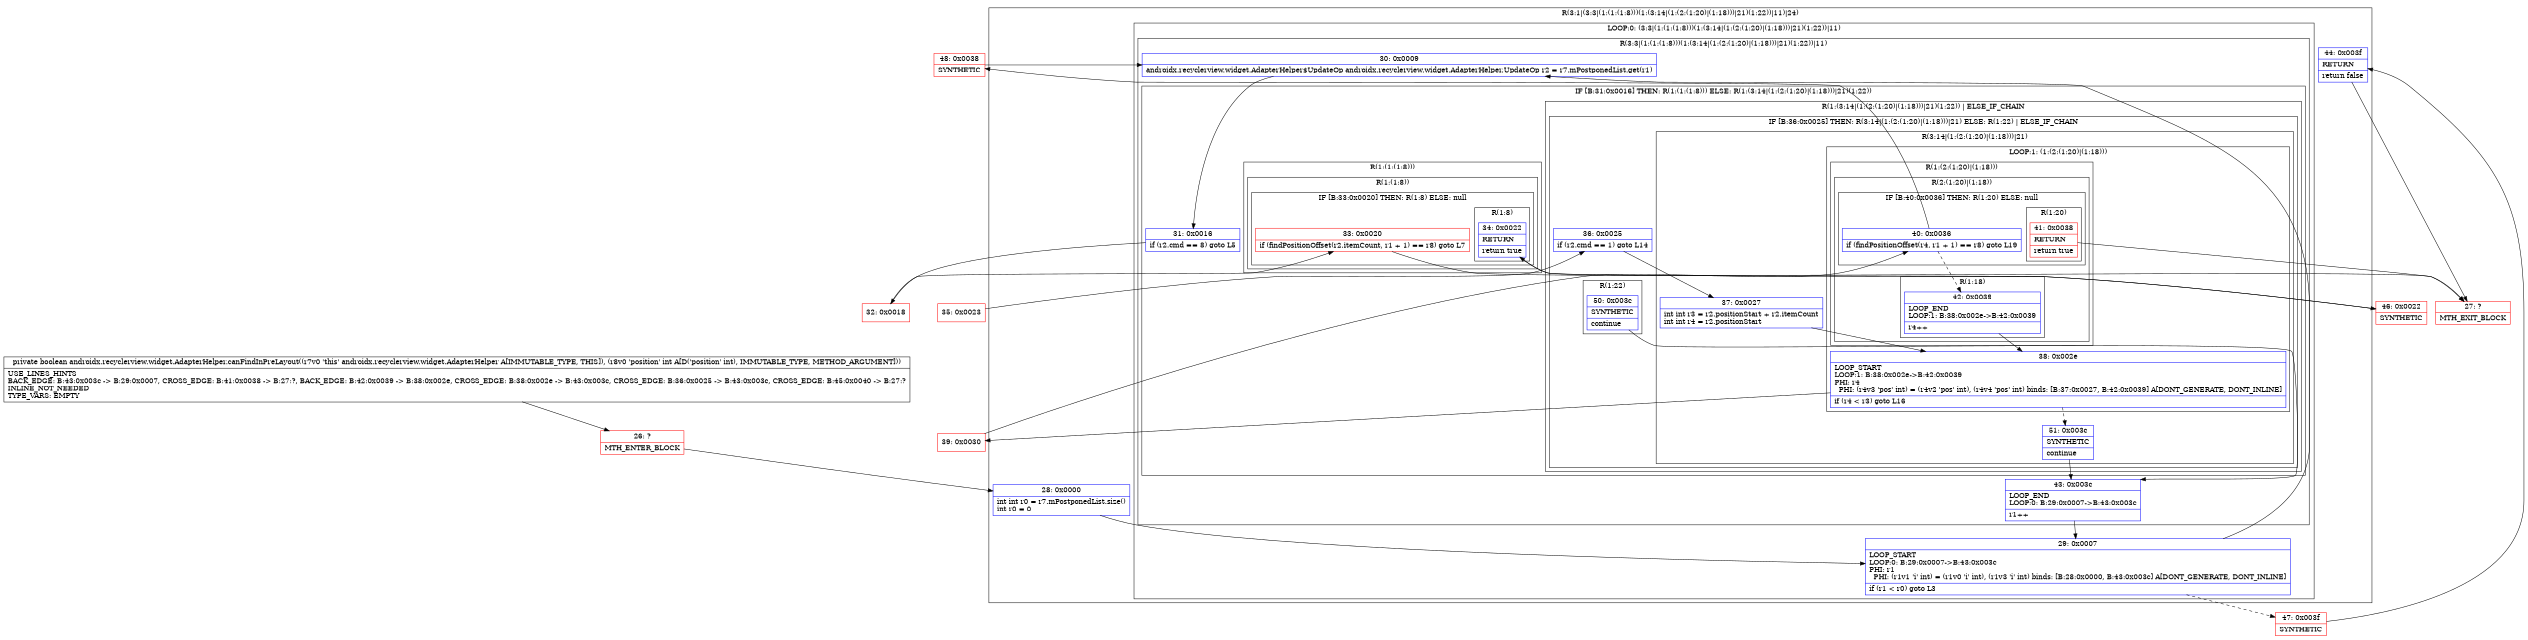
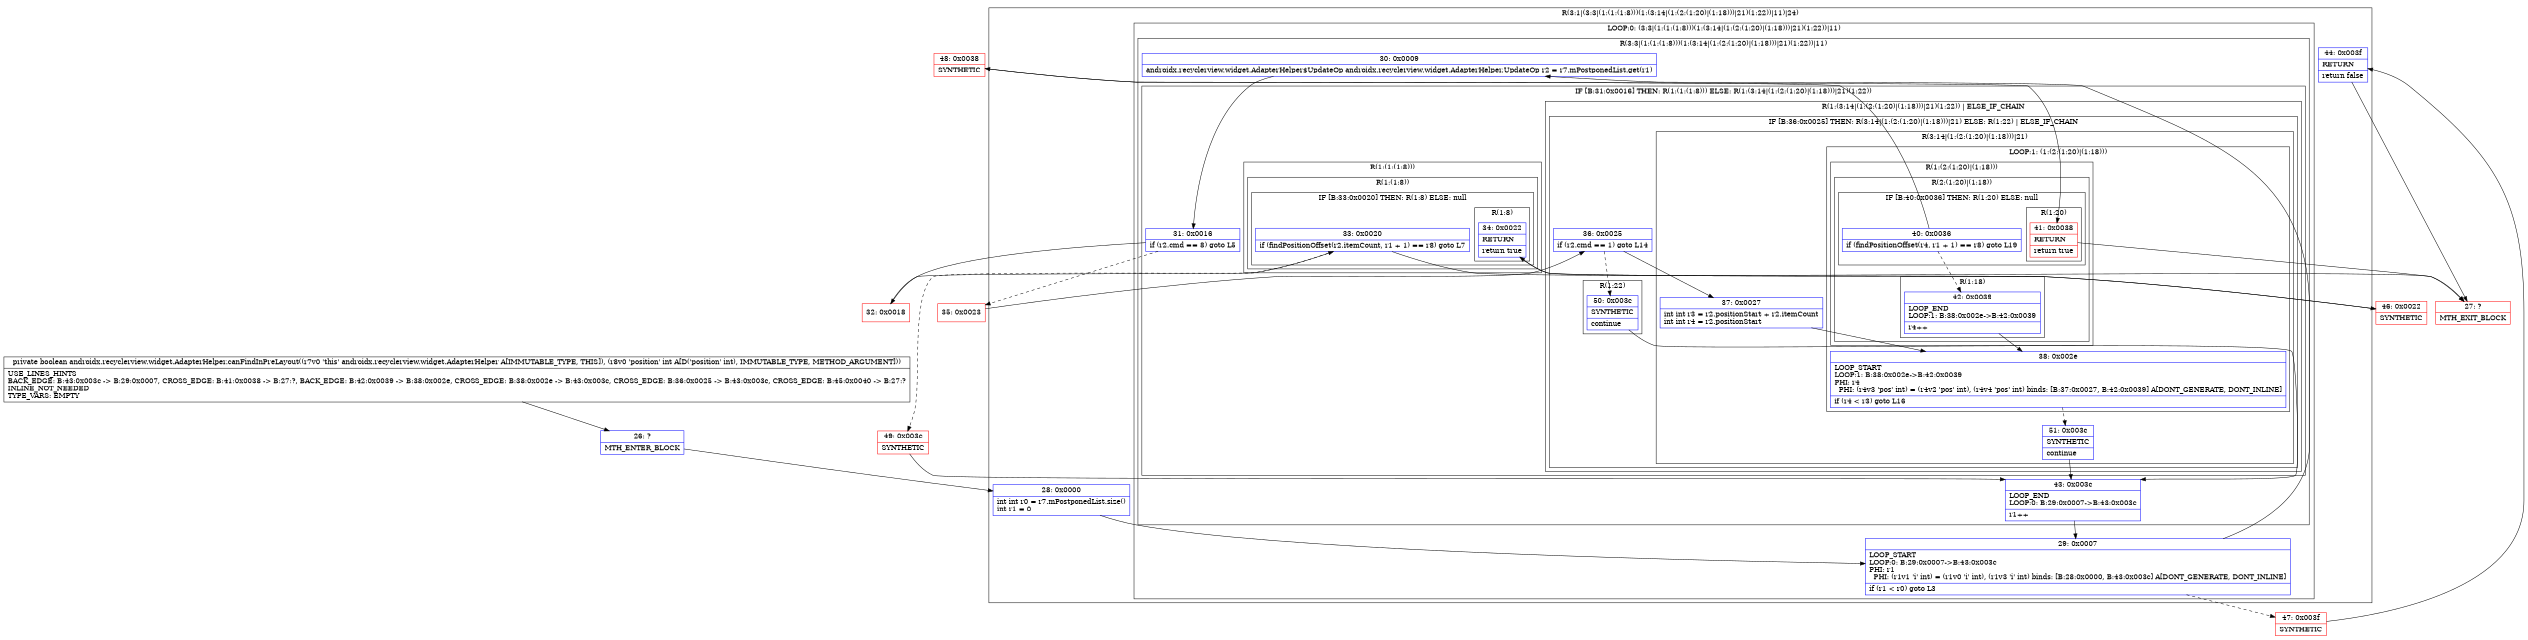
edge "48: 0x0038" -> "30: 0x0009": now "48: 0x0038" -> "41: 0x0038"
node "33: 0x0020": color red -> blue
edge "36: 0x0025" -> "50: 0x003c": added
edge "31: 0x0016" -> "35: 0x0023": added
node "26: ?": color red -> blue
node "49: 0x003c": added
node "39: 0x0030": removed
node "28: 0x0000": text "int r0 = 0" -> "int r1 = 0"
